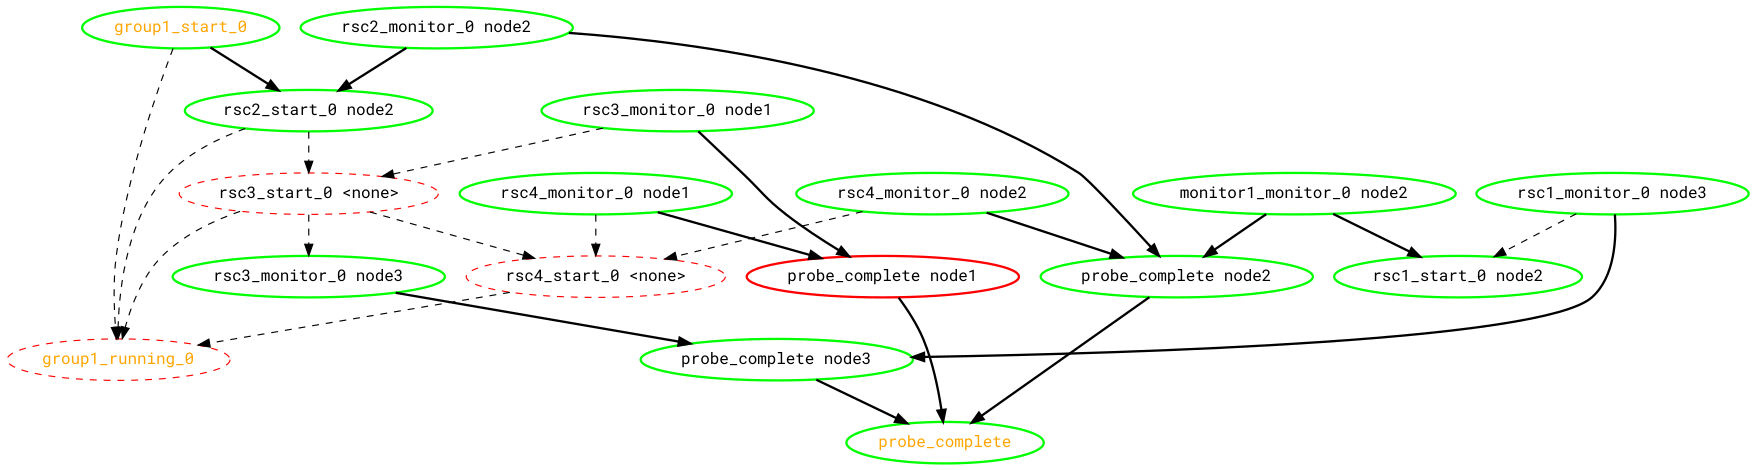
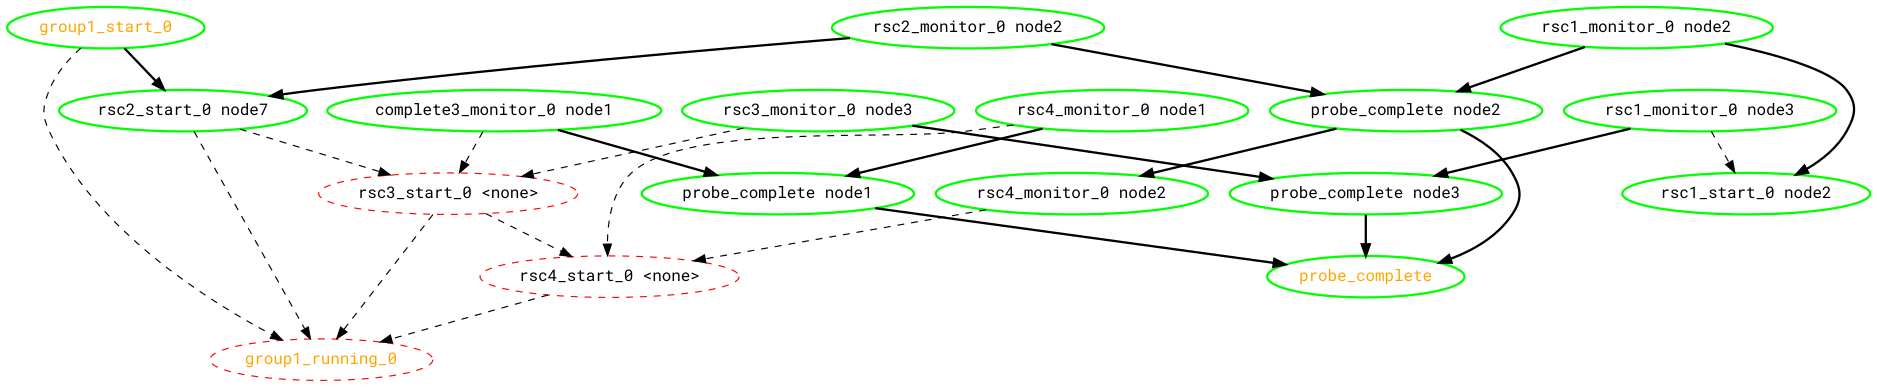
node "rsc2_start_0 node2": label "rsc2_start_0 node2" -> "rsc2_start_0 node7"
node "rsc3_monitor_0 node1": label "rsc3_monitor_0 node1" -> "complete3_monitor_0 node1"
node "monitor1_monitor_0 node2": label "monitor1_monitor_0 node2" -> "rsc1_monitor_0 node2"
edge "rsc3_start_0 <none>" -> "rsc3_monitor_0 node3": reversed
edge "rsc4_monitor_0 node2" -> "probe_complete node2": reversed
node "probe_complete node1": color red -> green
